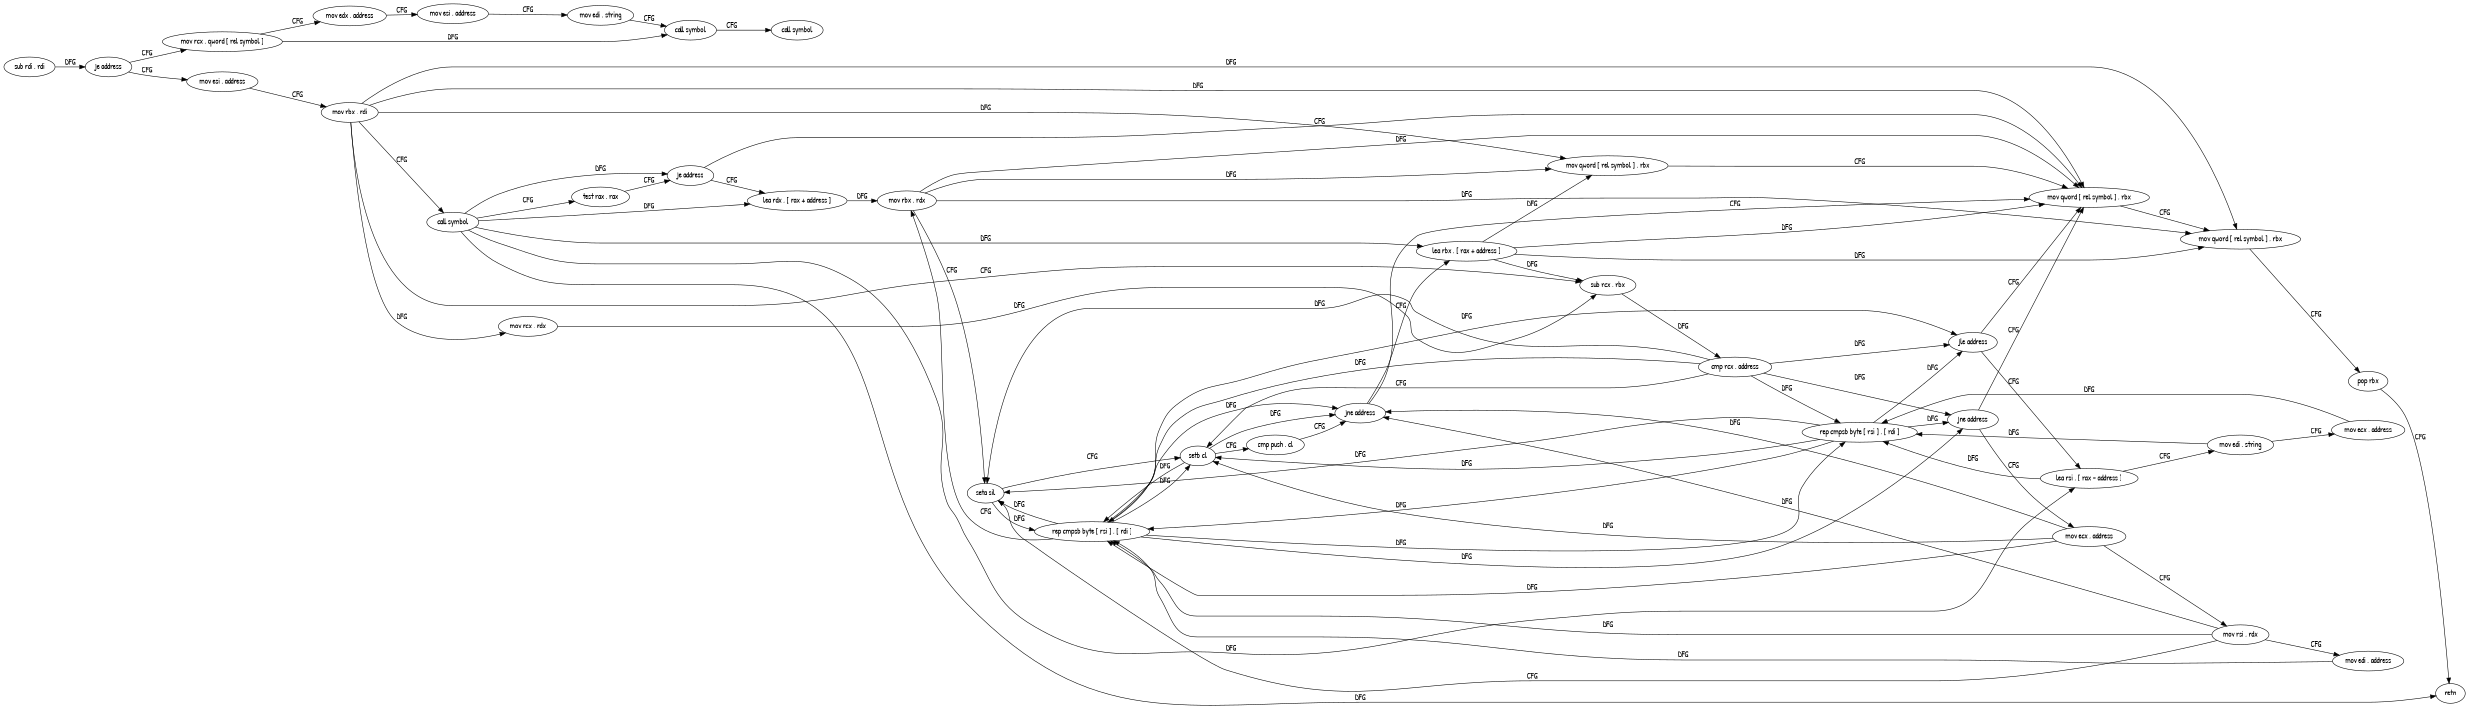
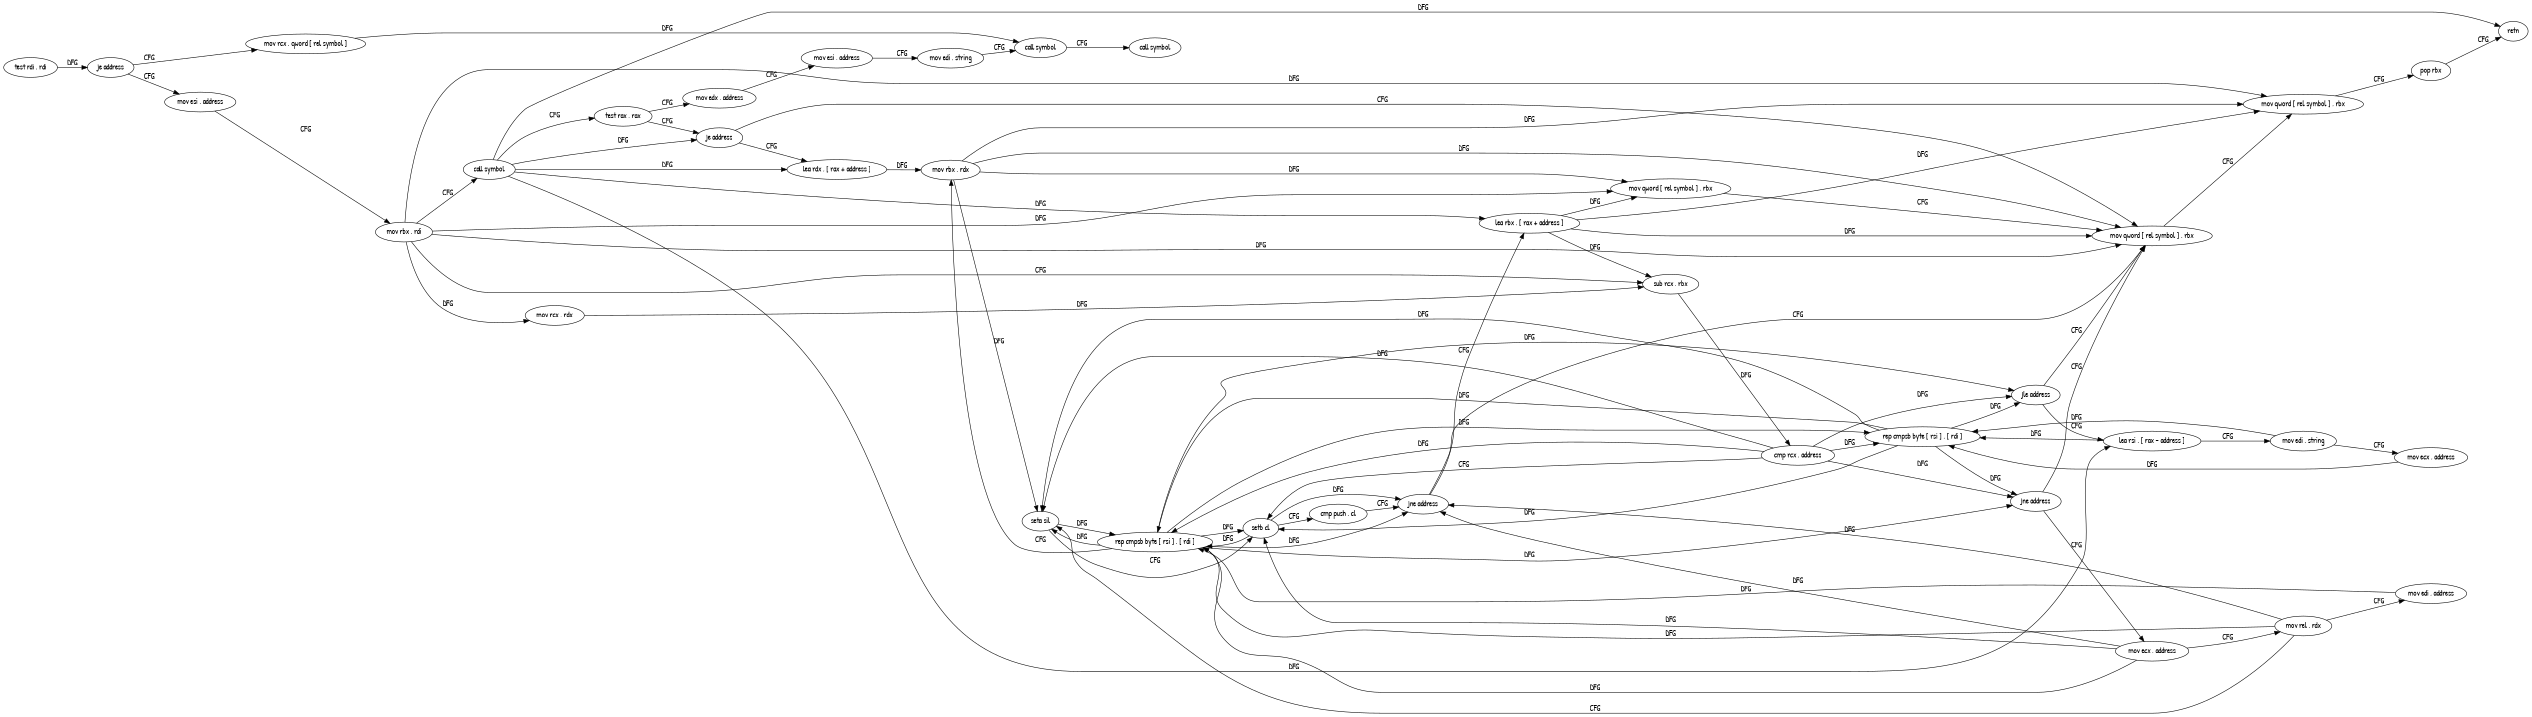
edge "mov rcx , qword [ rel symbol ]" -> "mov edx , address": now "test rax , rax" -> "mov edx , address"
node "sub rdi , rdi": label "sub rdi , rdi" -> "test rdi , rdi"
edge "mov rbx , rdx" -> "seta sil": label "CFG" -> "DFG"
node "mov rsi , rdx": label "mov rsi , rdx" -> "mov rel , rdx"
